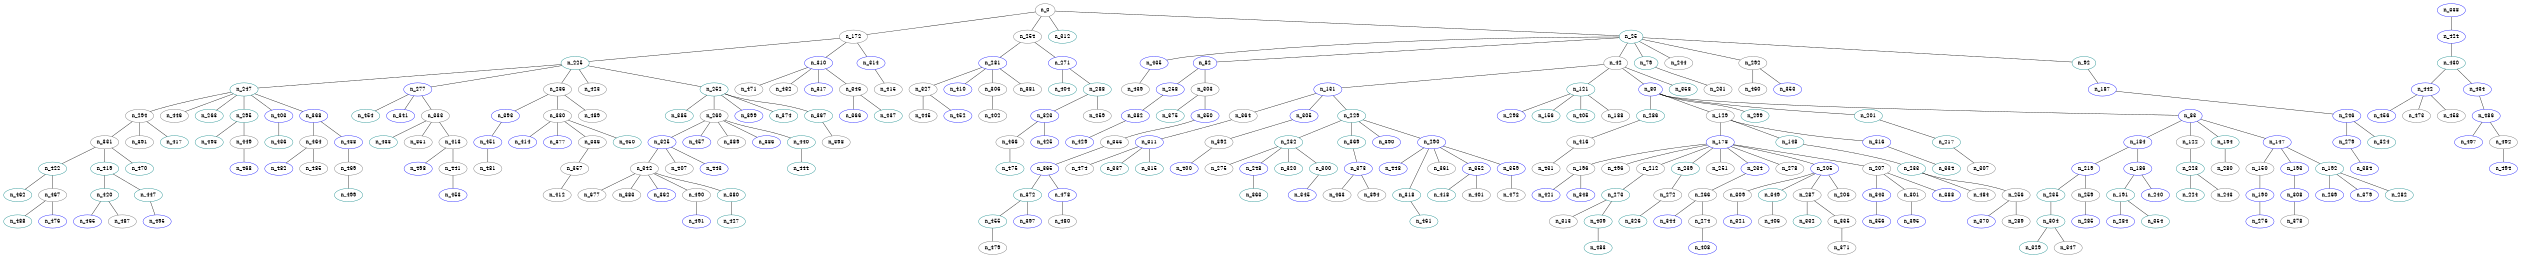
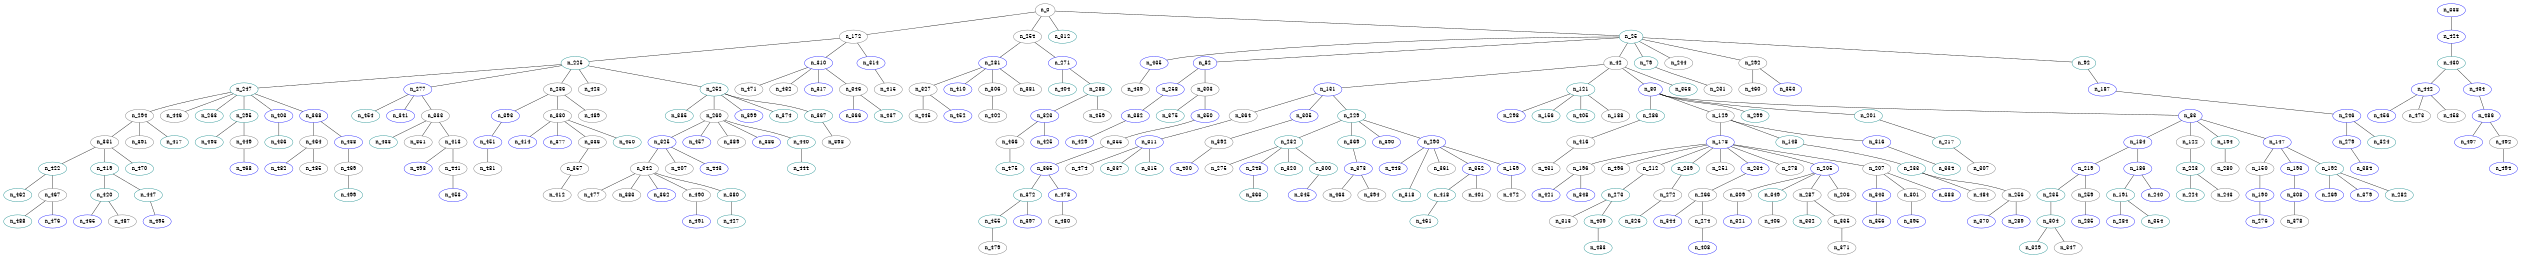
node "n_359": label "n_359" -> "n_159"
node "n_677": label "n_677" -> "n_477"
edge "n_318" -- "n_461": now "n_418" -- "n_461"
node "n_289": color gray40 -> blue
